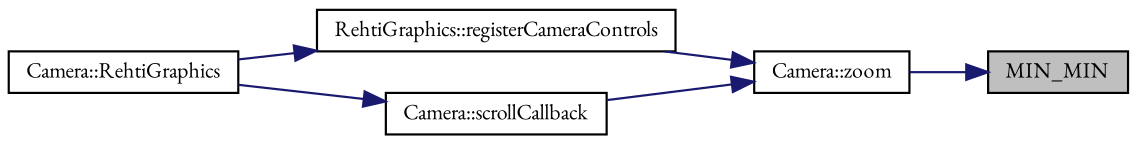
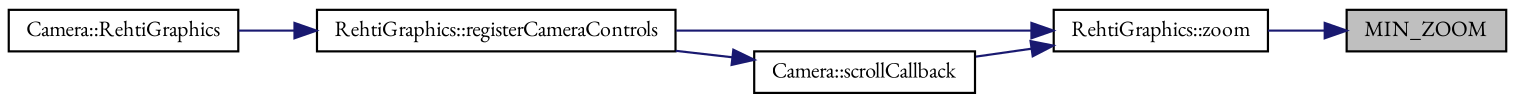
node "Camera::zoom": label "Camera::zoom" -> "RehtiGraphics::zoom"
node "MIN_MIN": label "MIN_MIN" -> "MIN_ZOOM"
edge "Camera::RehtiGraphics" -> "Camera::scrollCallback": now "RehtiGraphics::registerCameraControls" -> "Camera::scrollCallback"
